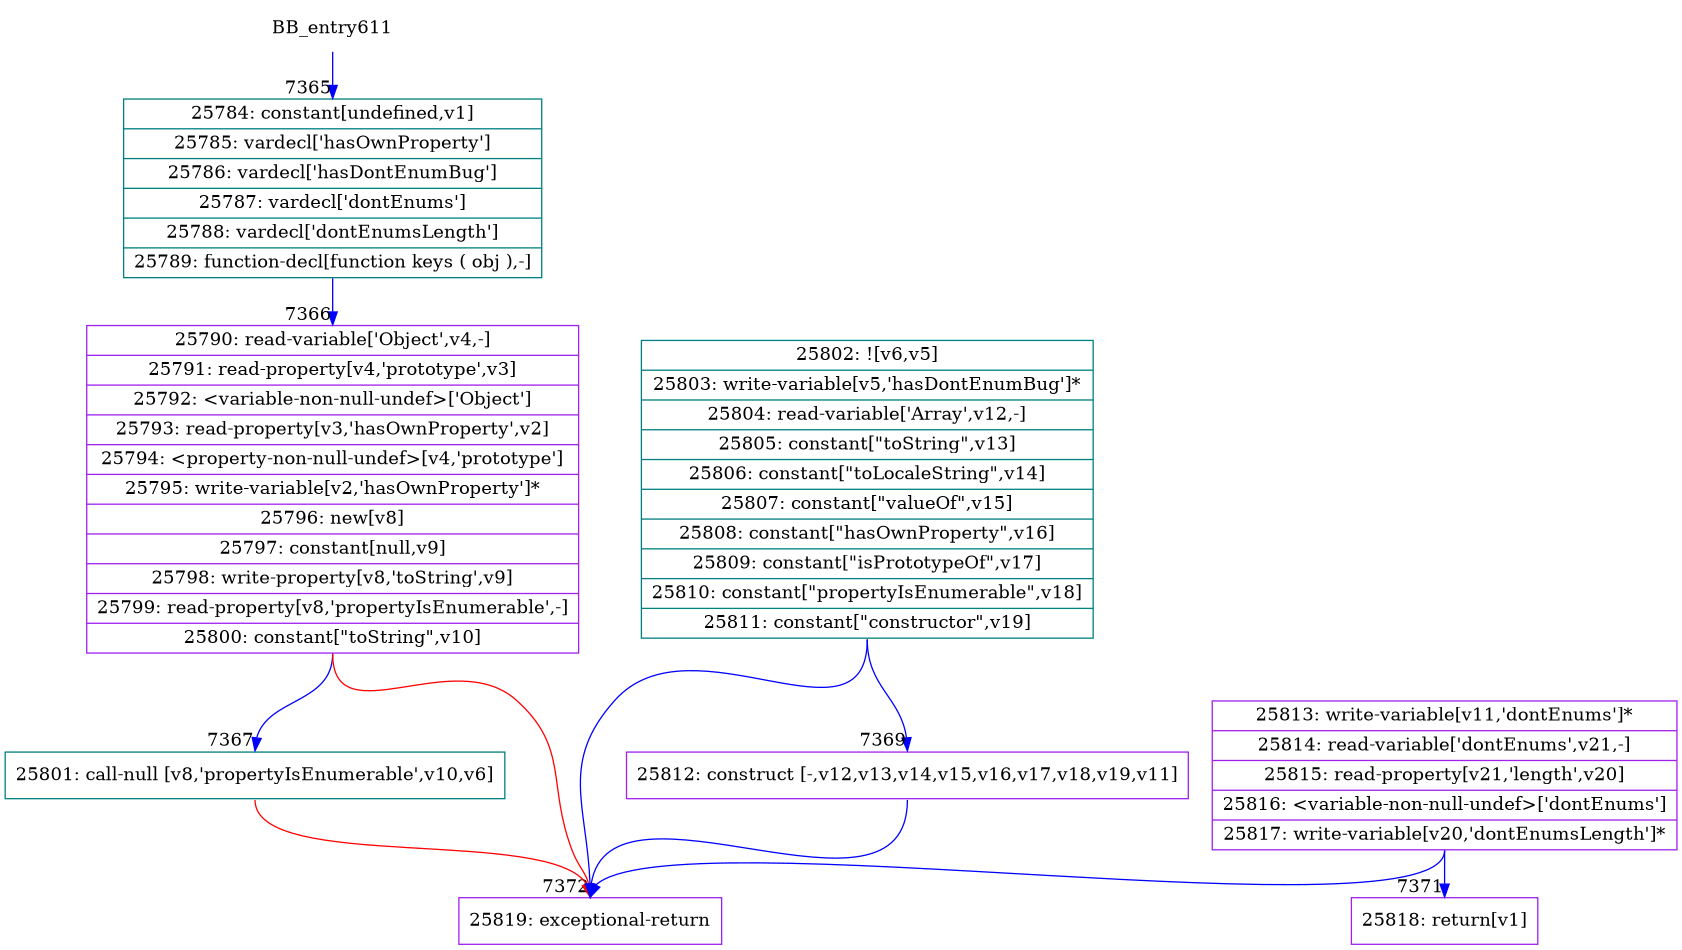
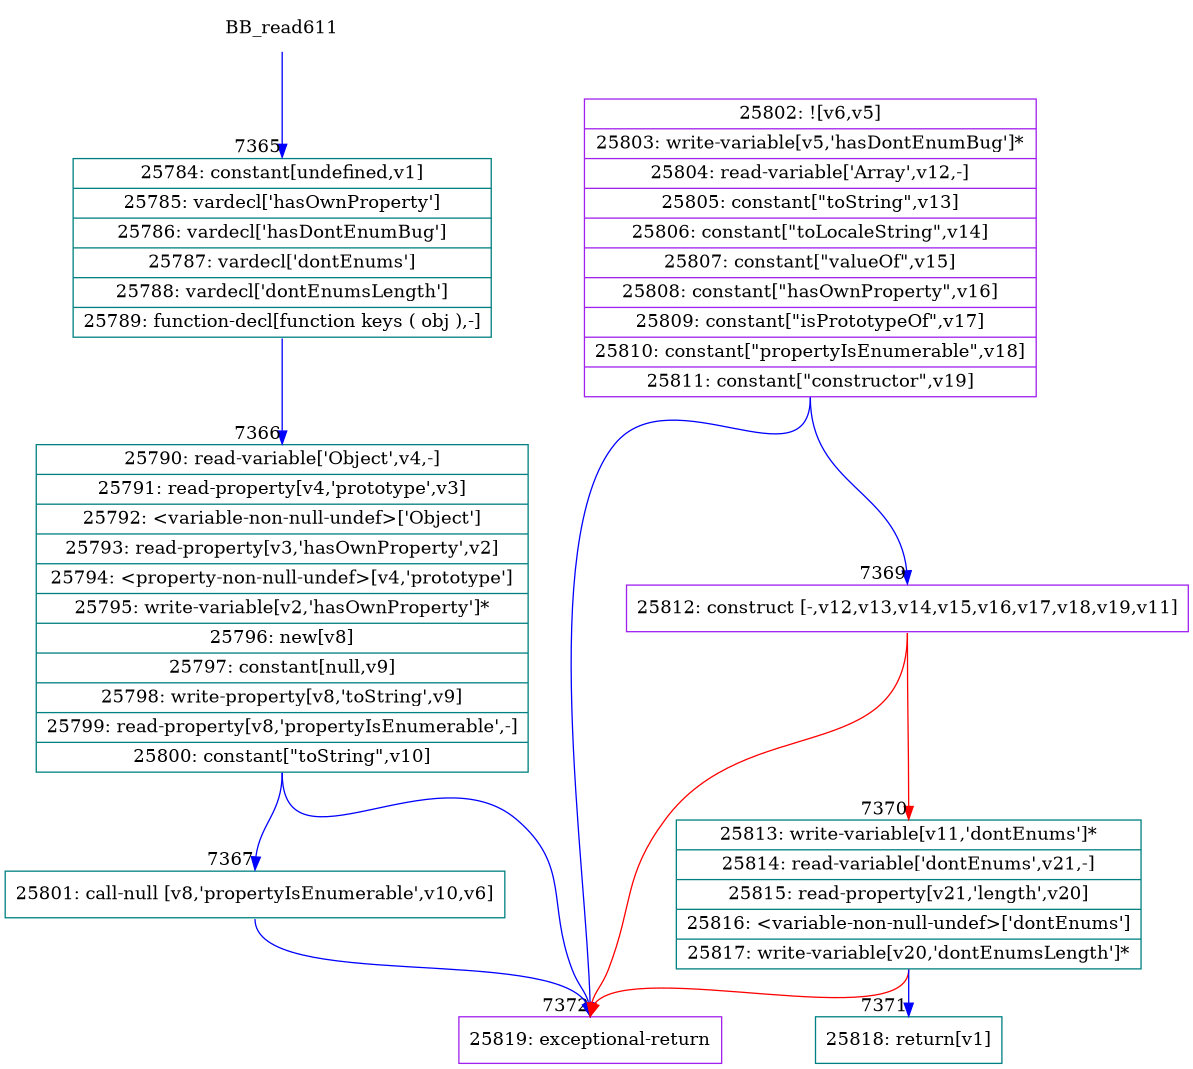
node "BB_entry611": label "BB_entry611" -> "BB_read611"
node "25790: read-variable['Object',v4,-]": color purple -> teal
node "25802: ![v6,v5]": color teal -> purple
edge "25790: read-variable['Object',v4,-]" -> "25819: exceptional-return": color red -> blue
edge "25812: construct [-,v12,v13,v14,v15,v16,v17,v18,v19,v11]" -> "25813: write-variable[v11,'dontEnums']*": added
node "25813: write-variable[v11,'dontEnums']*": color purple -> teal
edge "25801: call-null [v8,'propertyIsEnumerable',v10,v6]" -> "25819: exceptional-return": color red -> blue
edge "25812: construct [-,v12,v13,v14,v15,v16,v17,v18,v19,v11]" -> "25819: exceptional-return": color blue -> red
edge "25813: write-variable[v11,'dontEnums']*" -> "25819: exceptional-return": color blue -> red
node "25818: return[v1]": color purple -> teal
